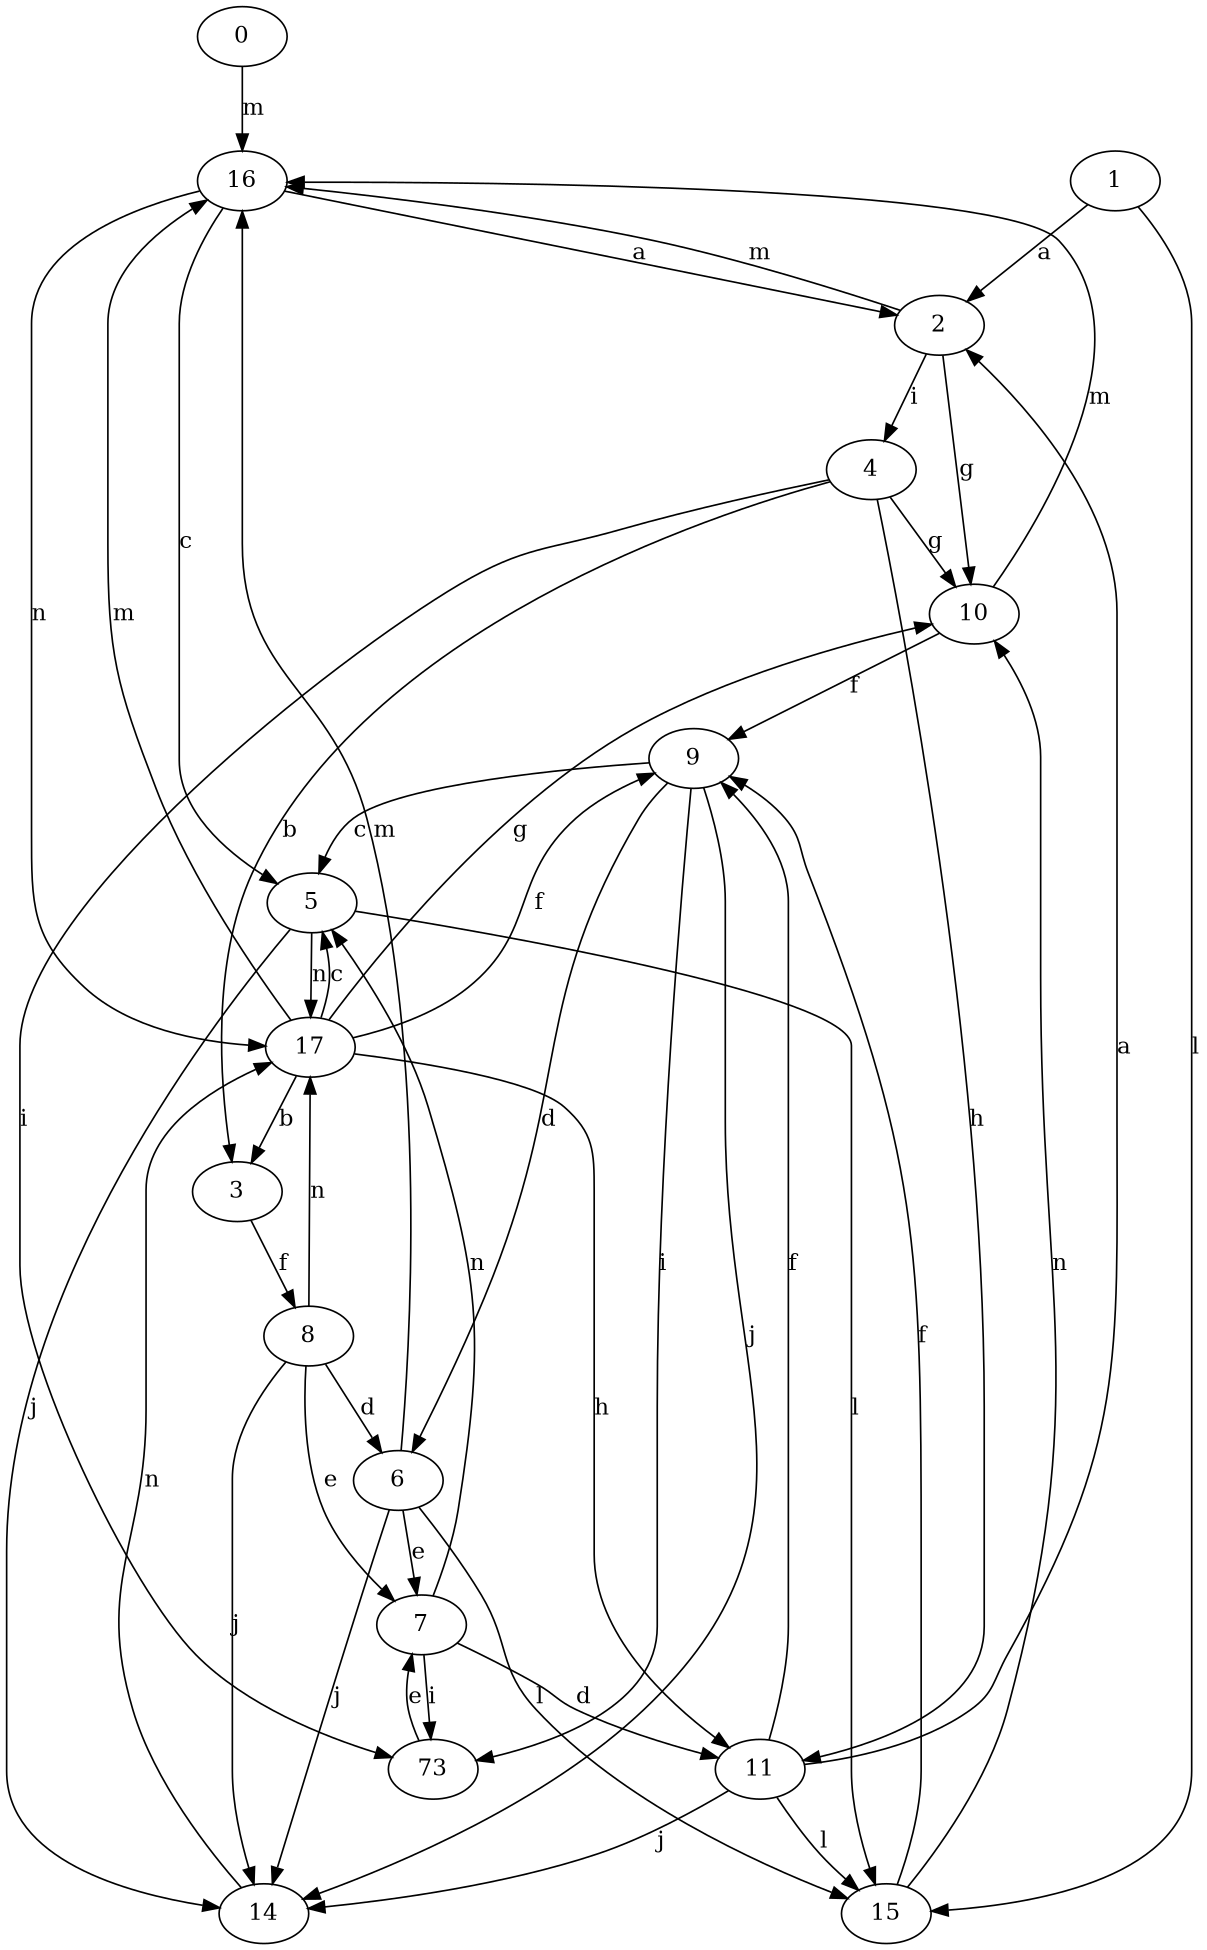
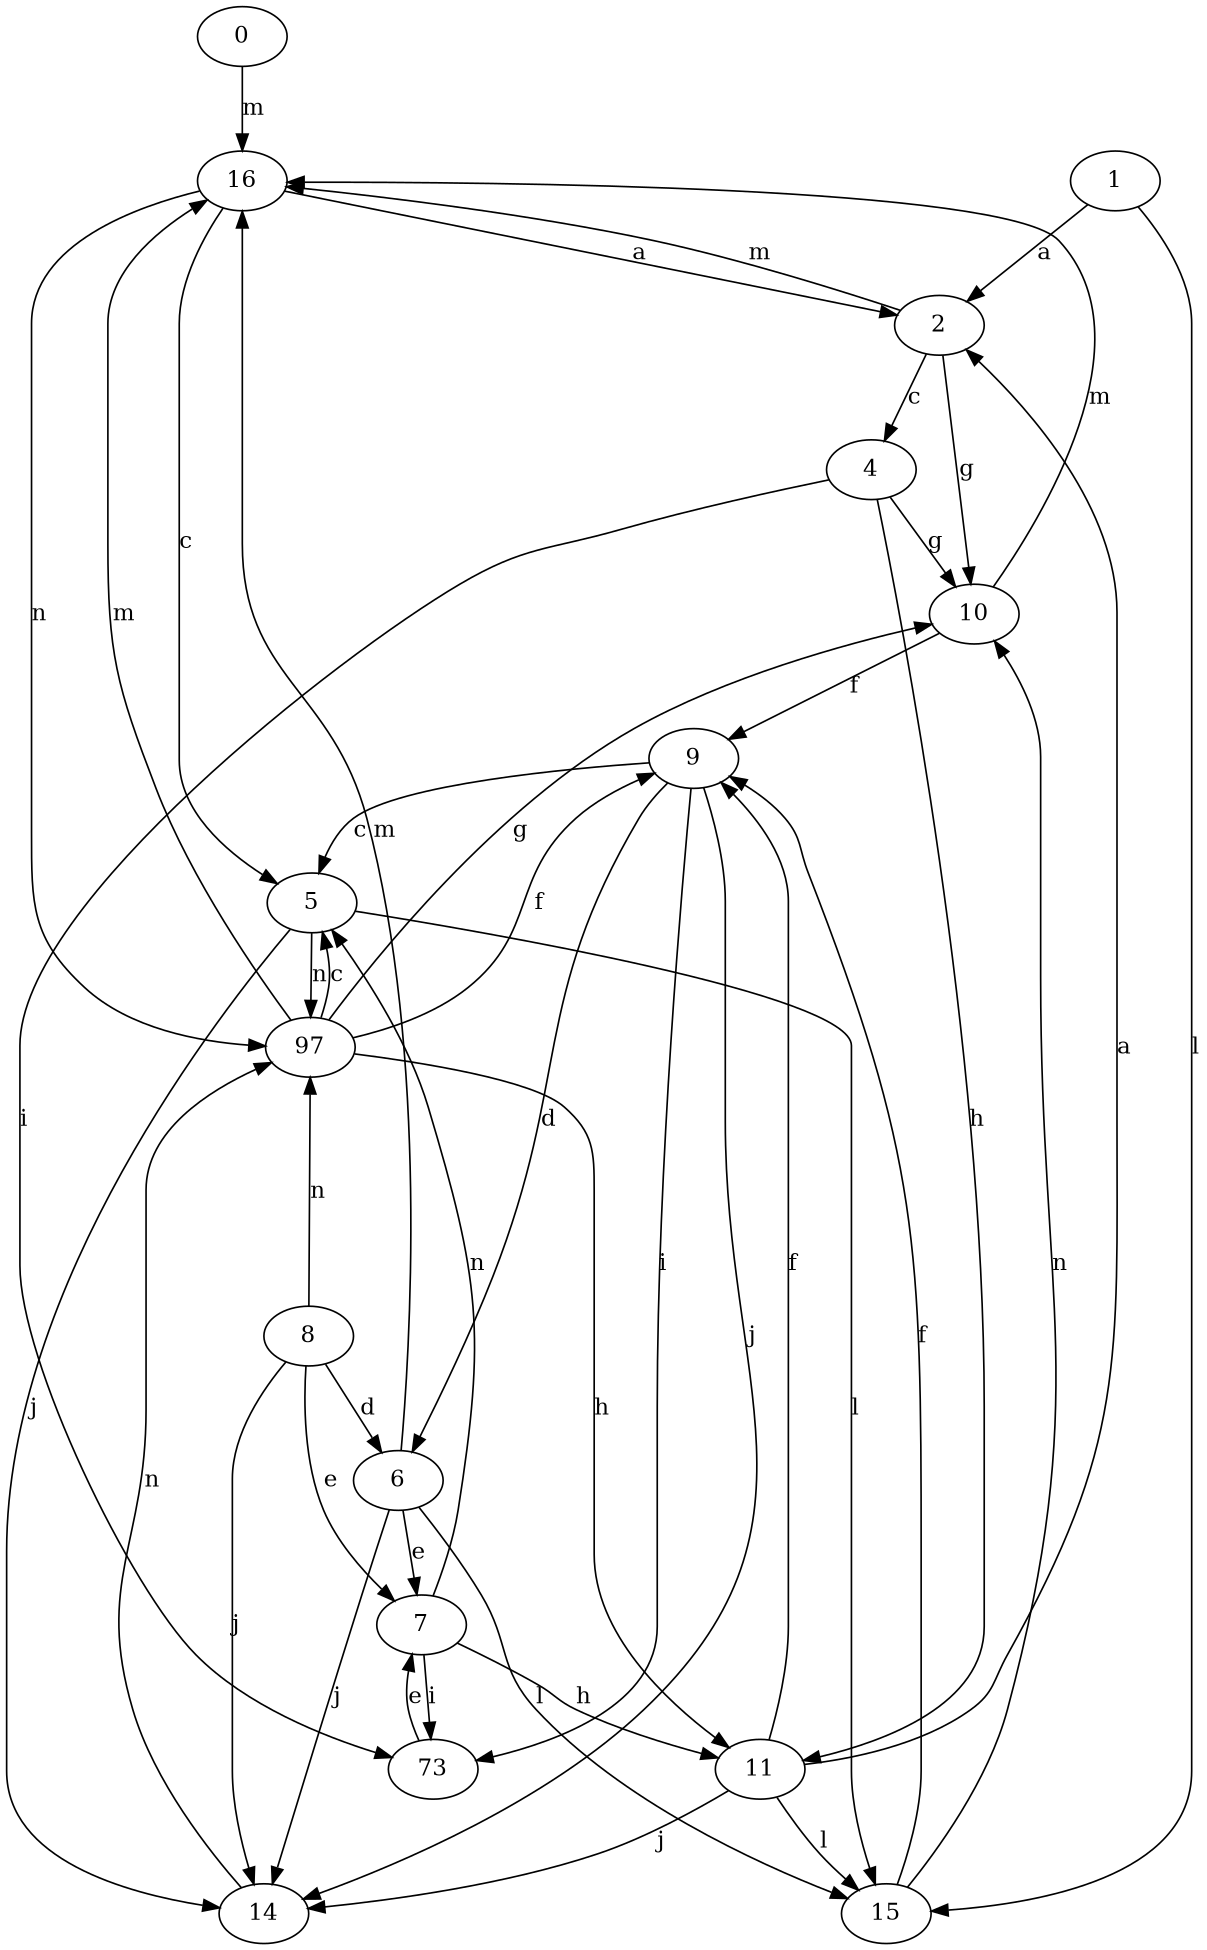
edge "2" -> "4": label "i" -> "c"
node "17": label "17" -> "97"
node "3": removed
edge "7" -> "11": label "d" -> "h"
